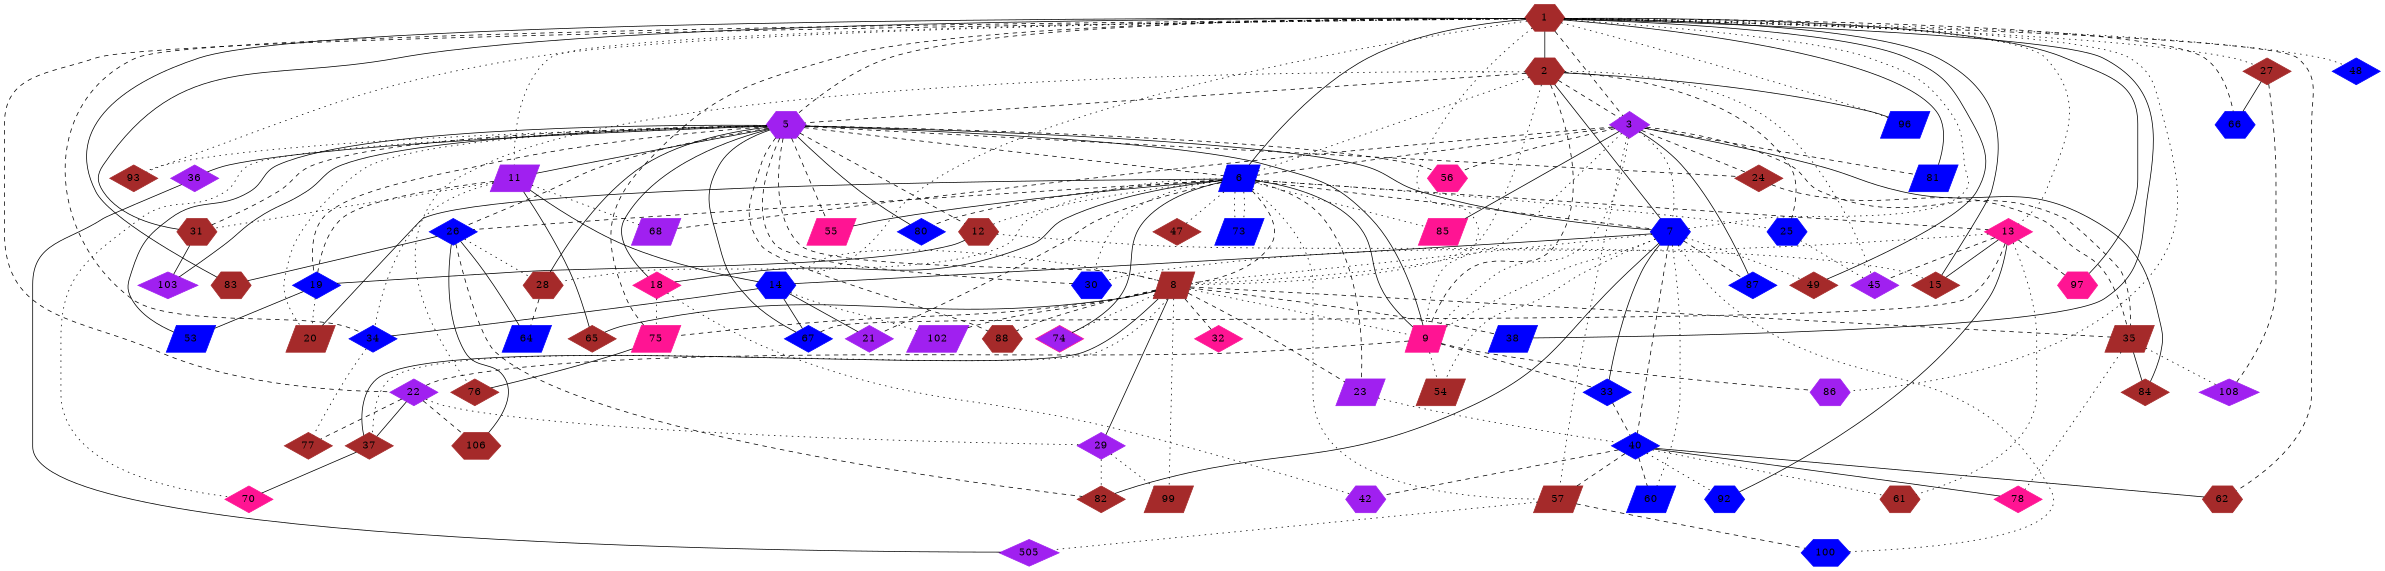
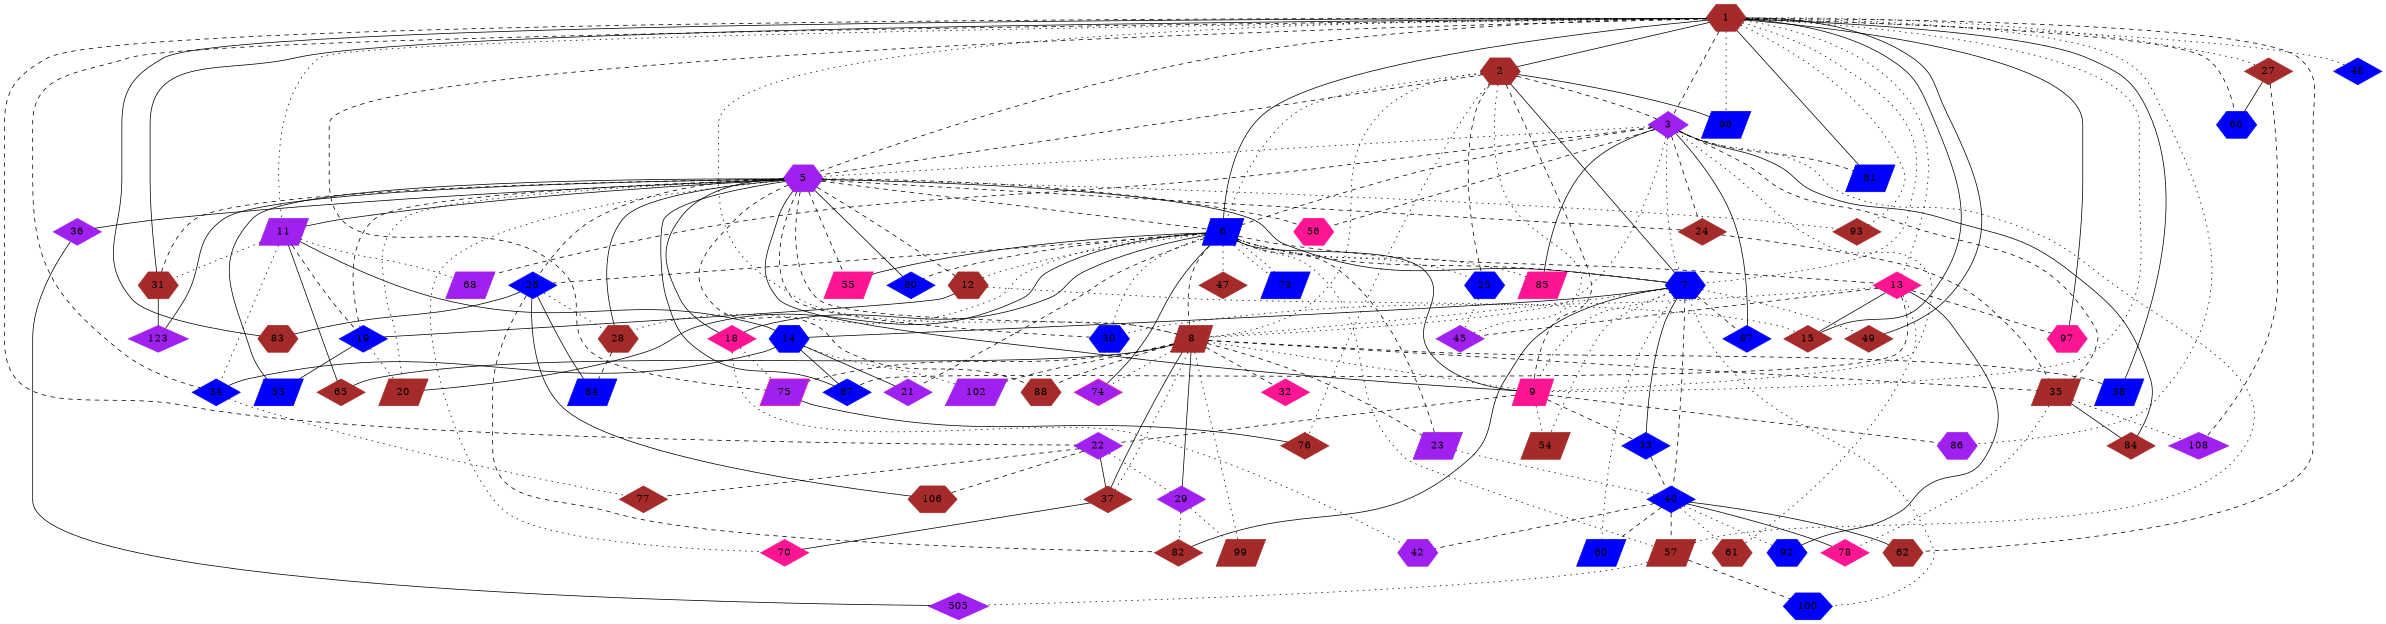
edge "3" -- "5": added
node "103": label "103" -> "123"
node "75": fillcolor deeppink -> purple
